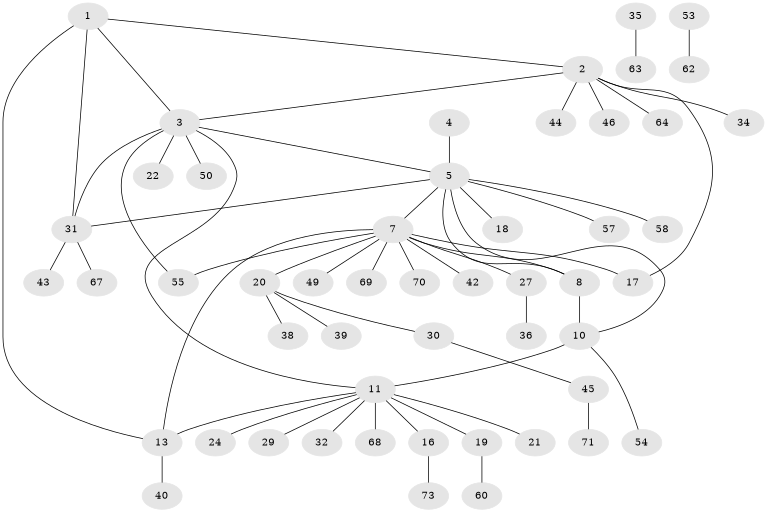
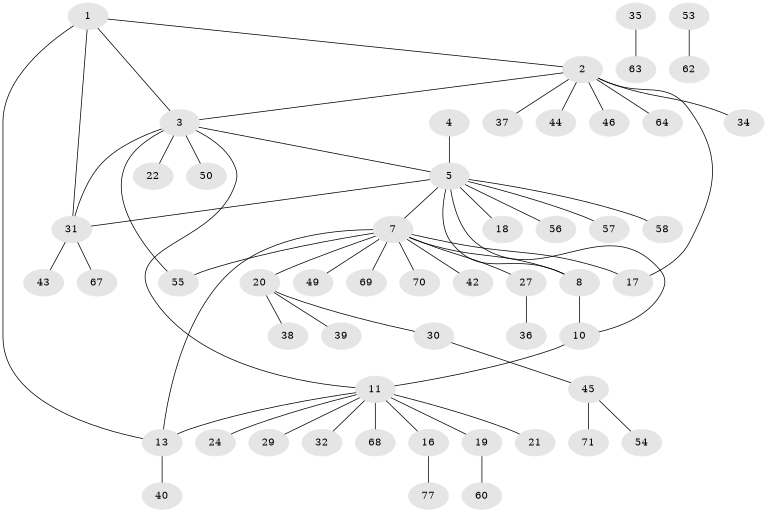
node "37": added
node "56": added
edge "10" -- "54": now "45" -- "54"
node "73": label "73" -> "77"
